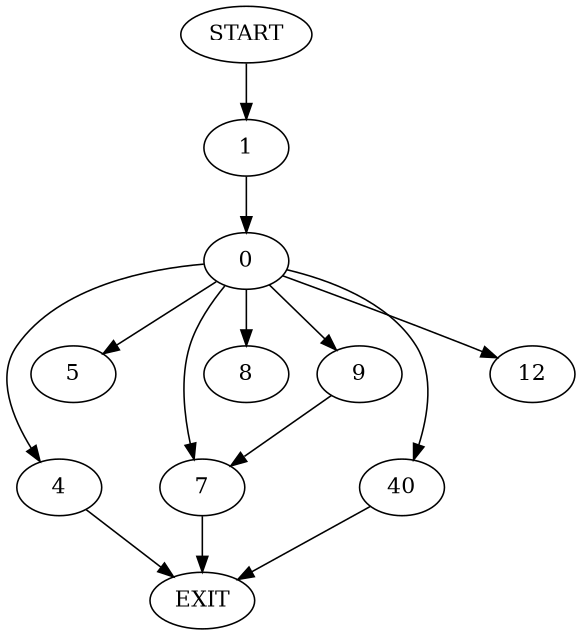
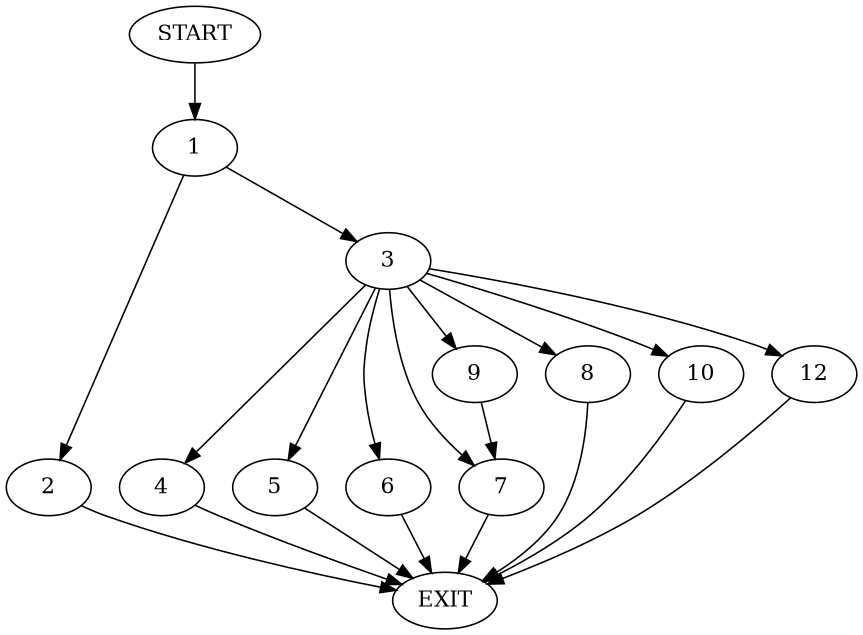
node "0": label "0" -> "3"
node "2": added
node "6": added
node "40": label "40" -> "10"
edge "8" -> "EXIT": added
edge "12" -> "EXIT": added
edge "5" -> "EXIT": added
